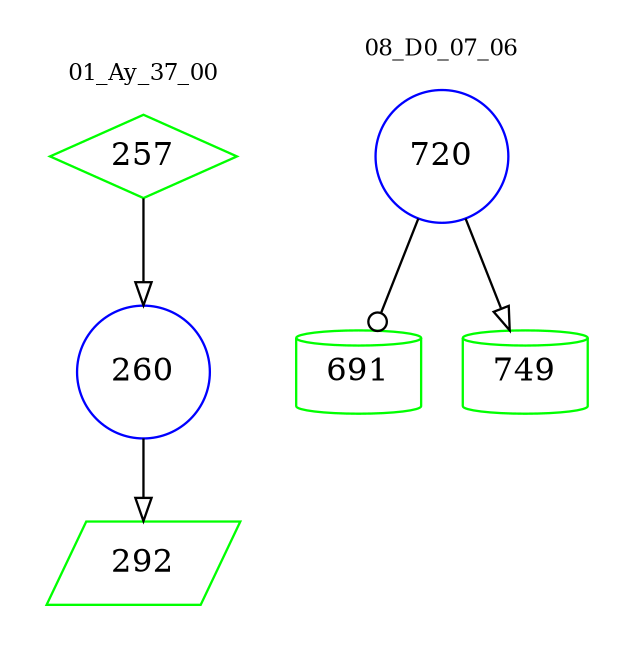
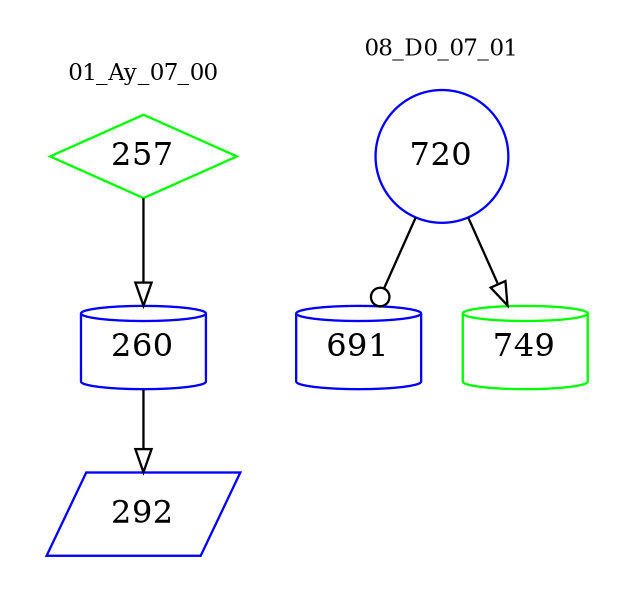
cluster "08_D0_07_06": label "08_D0_07_06" -> "08_D0_07_01"
cluster "01_Ay_37_00": label "01_Ay_37_00" -> "01_Ay_07_00"
node "260": shape circle -> cylinder
node "691": color green -> blue
node "292": color green -> blue
